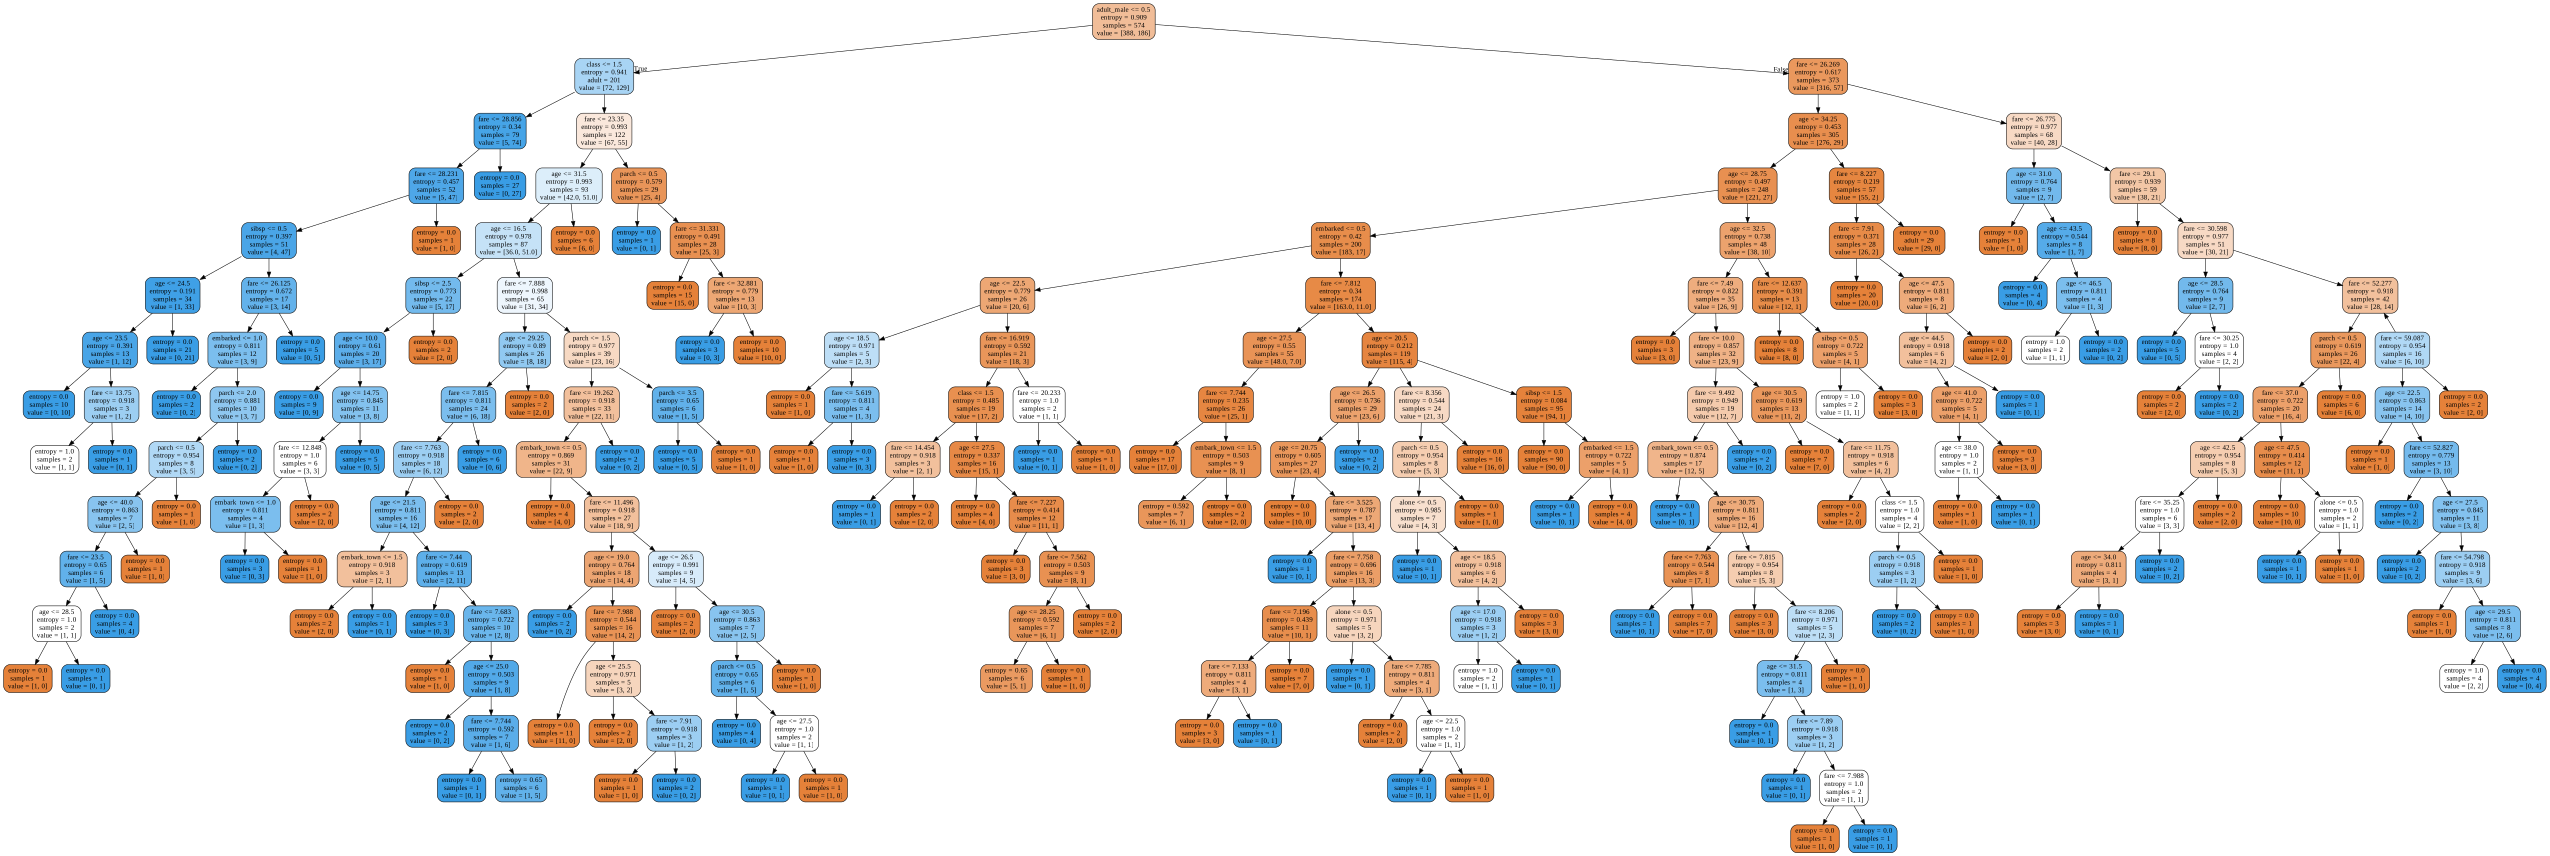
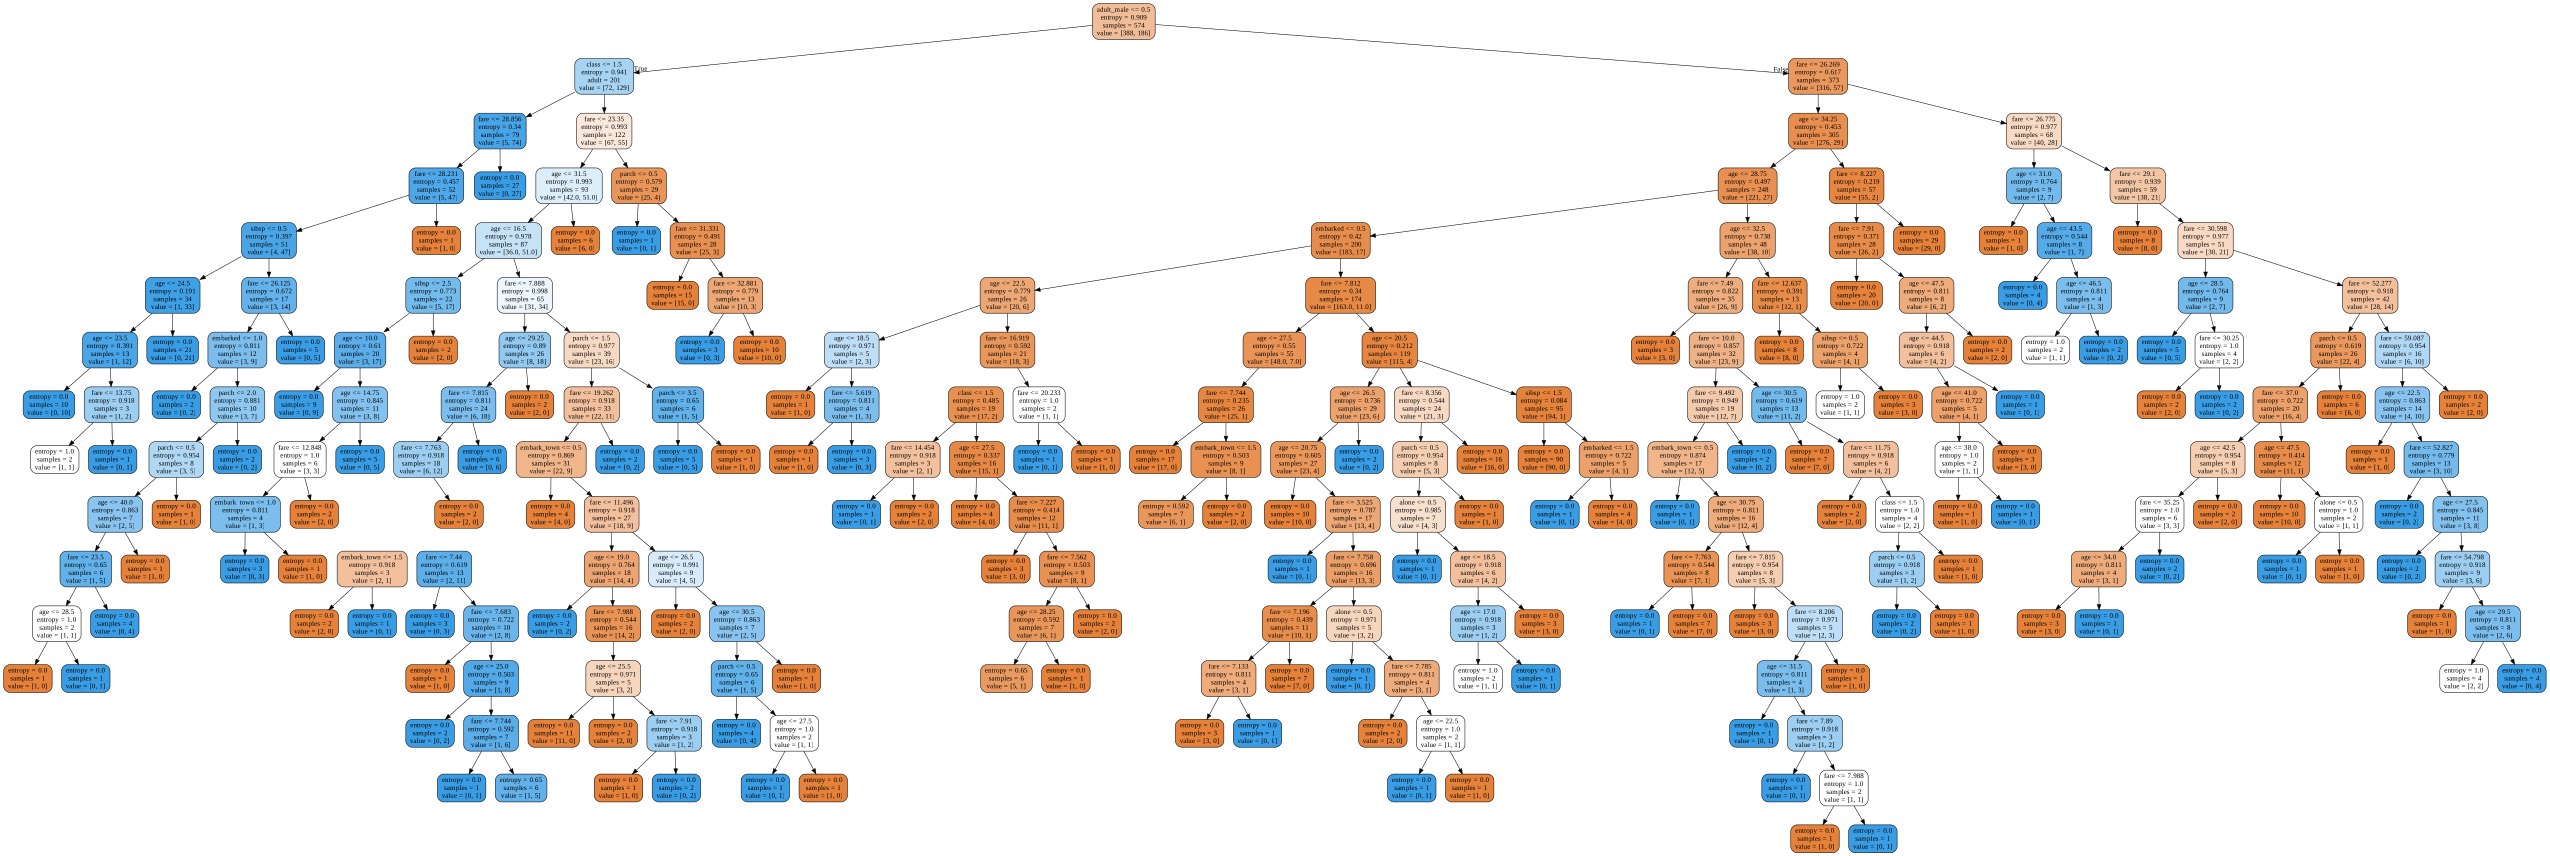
node "entropy = 0.0 adult = 29 value = [29, 0]": label "entropy = 0.0 adult = 29 value = [29, 0]" -> "entropy = 0.0 samples = 29 value = [29, 0]"
edge "fare <= 7.49 entropy = 0.822 samples = 35 value = [26, 9]" -> "fare <= 10.0 entropy = 0.857 samples = 32 value = [23, 9]": removed
edge "fare <= 59.087 entropy = 0.954 samples = 16 value = [6, 10]" -> "fare <= 52.277 entropy = 0.918 samples = 42 value = [28, 14]": reversed
node "sibsp <= 0.5 entropy = 0.722 samples = 5 value = [4, 1]": label "sibsp <= 0.5 entropy = 0.722 samples = 5 value = [4, 1]" -> "sibsp <= 0.5 entropy = 0.722 samples = 4 value = [4, 1]"
edge "fare <= 16.919 entropy = 0.592 samples = 21 value = [18, 3]" -> "class <= 1.5 entropy = 0.485 samples = 19 value = [17, 2]": removed
node "age <= 30.5 entropy = 0.619 samples = 13 value = [11, 2]": fillcolor #ea985d -> #72b9ec
node "age <= 21.5 entropy = 0.811 samples = 16 value = [4, 12]": removed
edge "fare <= 7.988 entropy = 0.544 samples = 16 value = [14, 2]" -> "entropy = 0.0 samples = 11 value = [11, 0]": now "age <= 25.5 entropy = 0.971 samples = 5 value = [3, 2]" -> "entropy = 0.0 samples = 11 value = [11, 0]"
